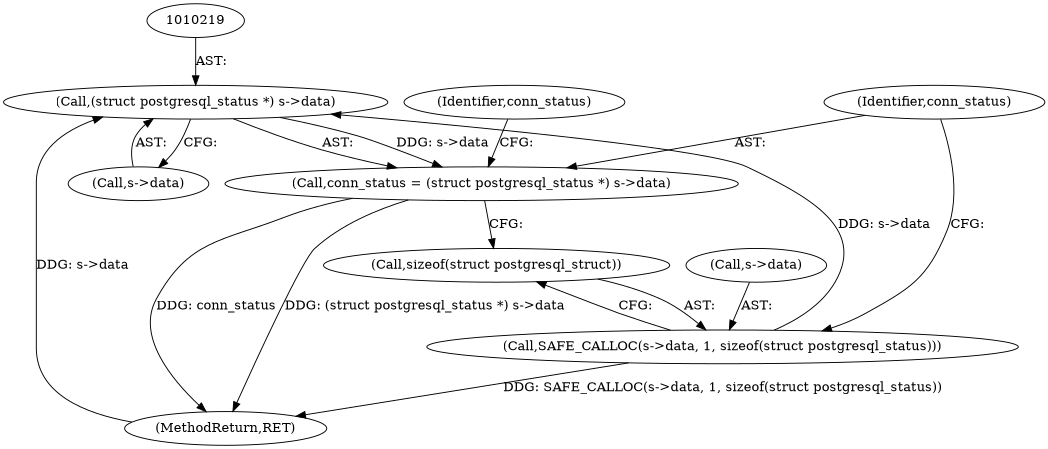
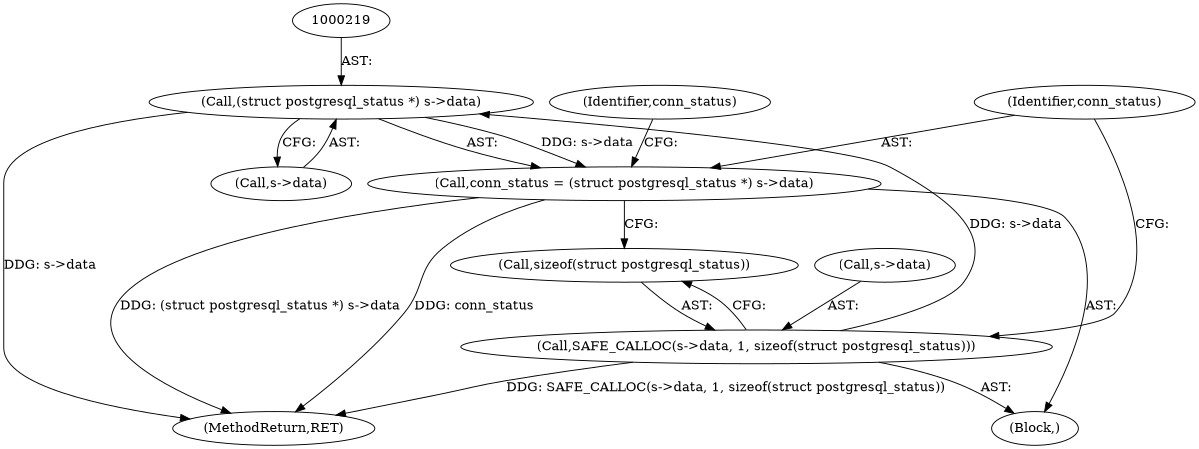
node "1010219": label "1010219" -> "1000219"
node "(Call,sizeof(struct postgresql_struct))": label "(Call,sizeof(struct postgresql_struct))" -> "(Call,sizeof(struct postgresql_status))"
edge "(MethodReturn,RET)" -> "(Call,(struct postgresql_status *) s->data)": reversed
node "(Block,)": added
